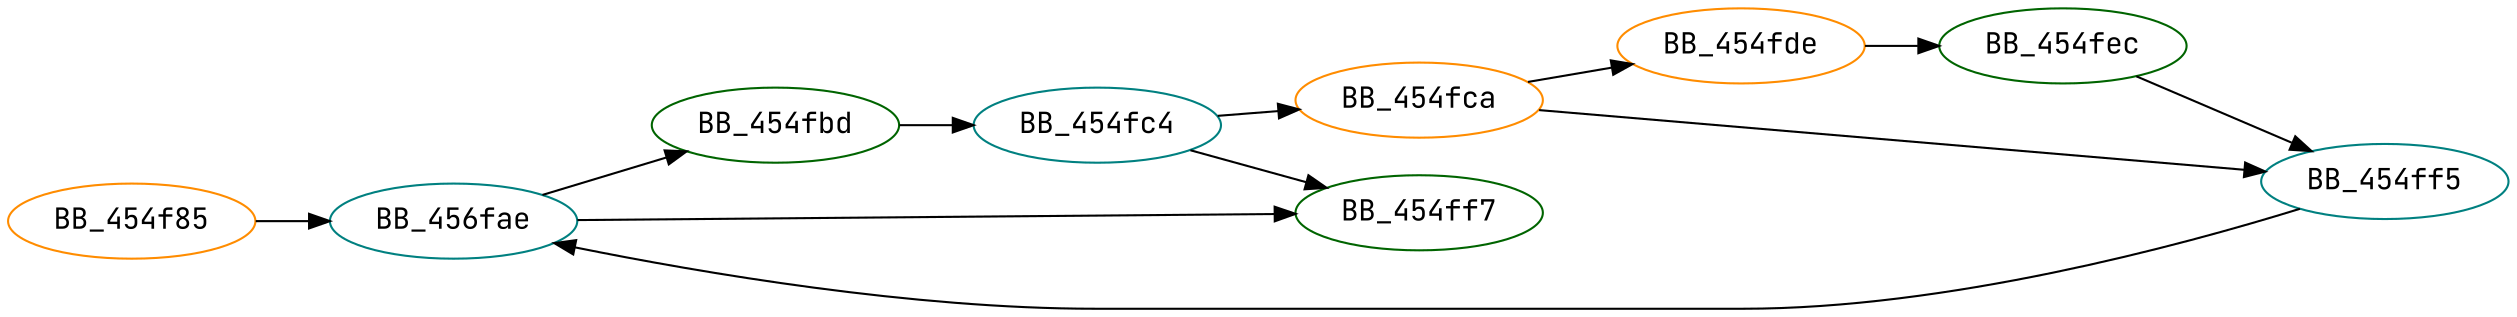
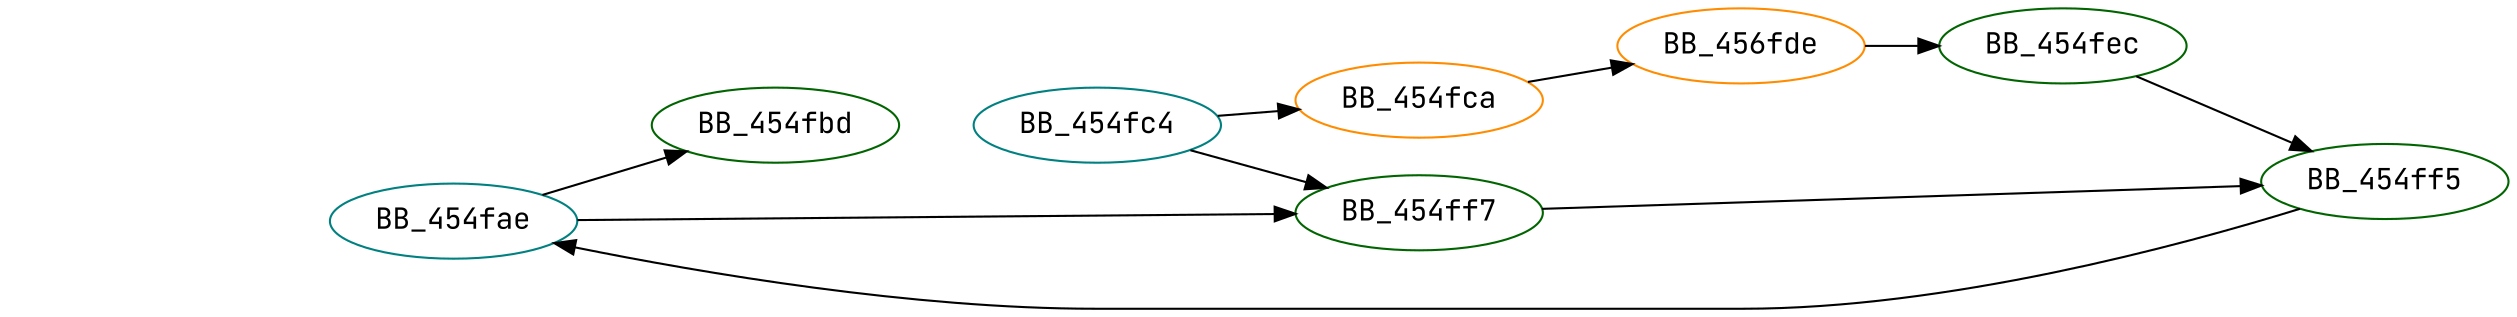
node "BB_454fde": label "BB_454fde" -> "BB_456fde"
edge "BB_454fbd" -> "BB_454fc4": removed
edge "BB_454fca" -> "BB_454ff5": now "BB_454ff7" -> "BB_454ff5"
node "BB_454ff5": color teal -> darkgreen
node "BB_454f85": removed
node "BB_456fae": label "BB_456fae" -> "BB_454fae"
